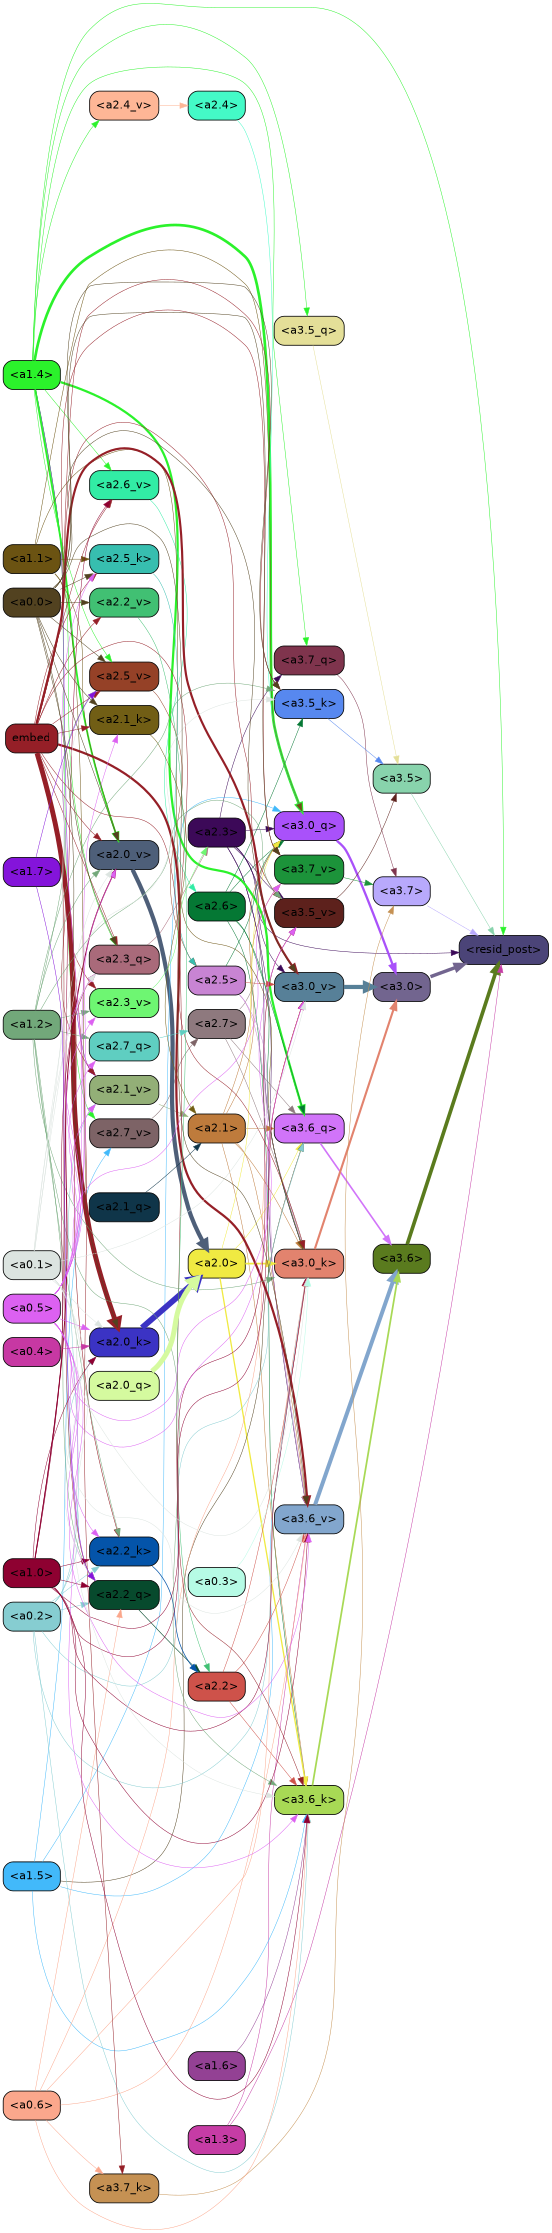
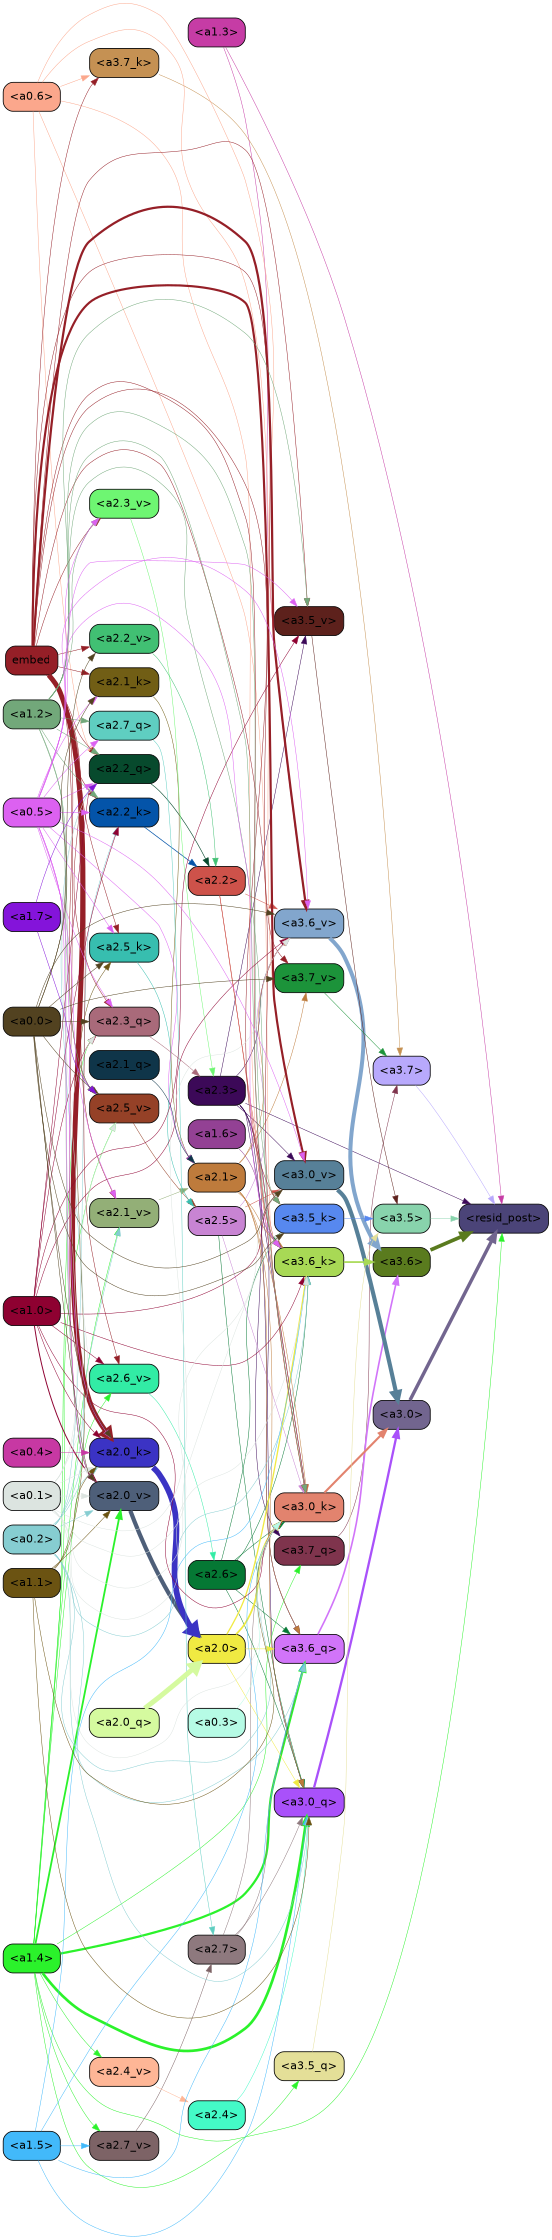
edge "<a1.4>" -> "<a2.1_v>": color #8414da -> #2bf22b
edge "<a0.5>" -> "<a3.7_v>": now "<a0.5>" -> "<a2.1>"
edge "<a1.5>" -> "<a3.6_q>": color #524220 -> #42b9fa
edge "<a0.2>" -> "<a2.0_v>": added
edge "<a0.2>" -> "<a3.0_q>": added
